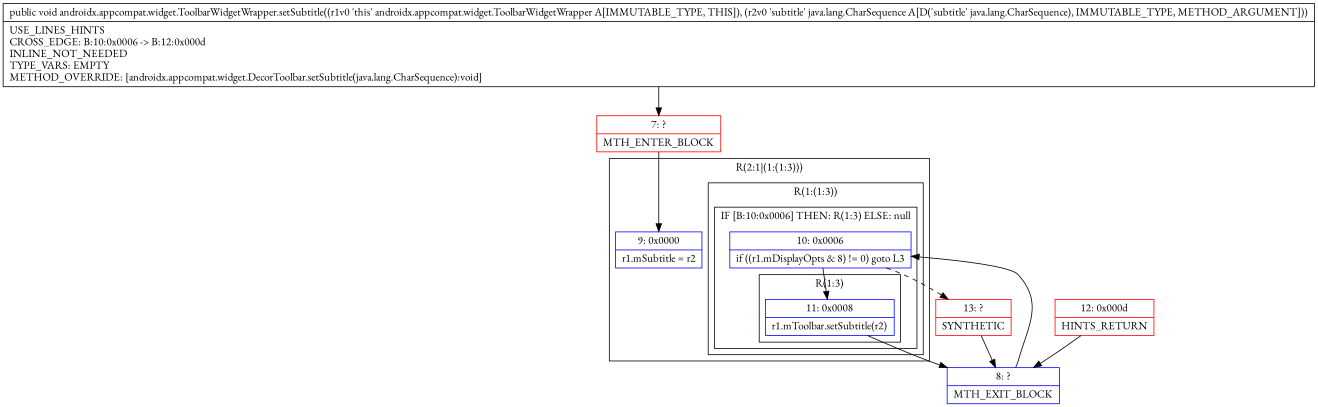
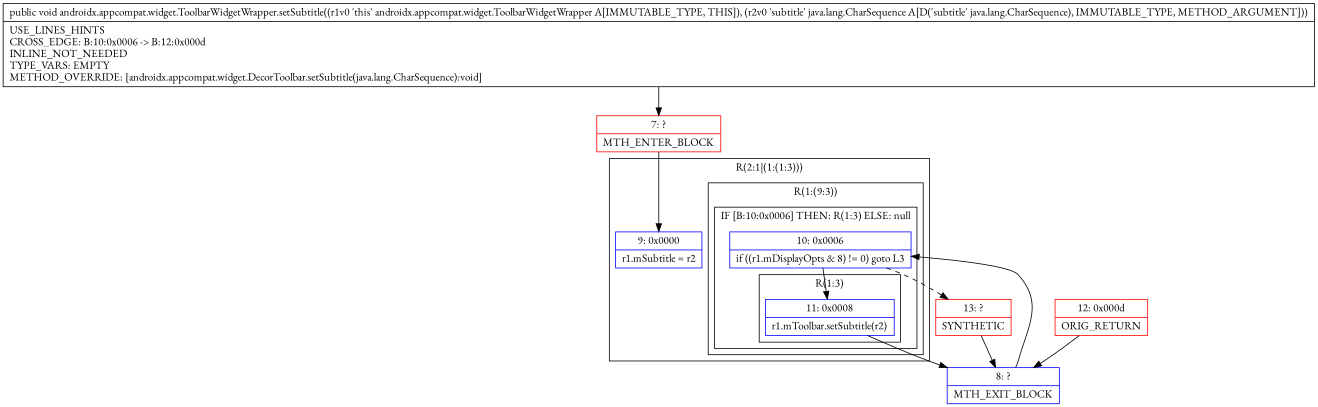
cluster "R(1:(1:3))": label "R(1:(1:3))" -> "R(1:(9:3))"
node "12: 0x000d": text "HINTS_RETURN" -> "ORIG_RETURN"
